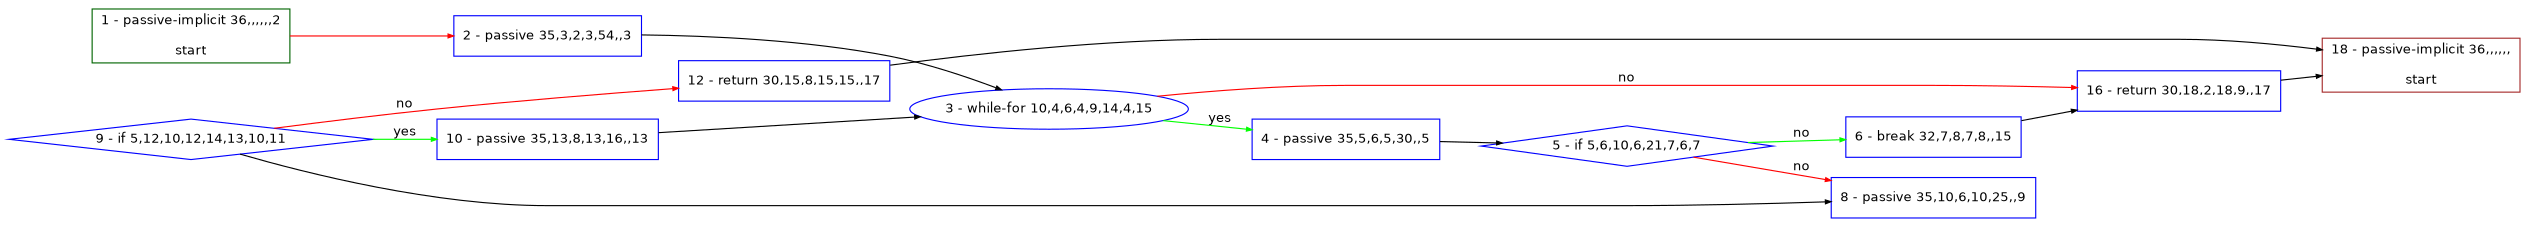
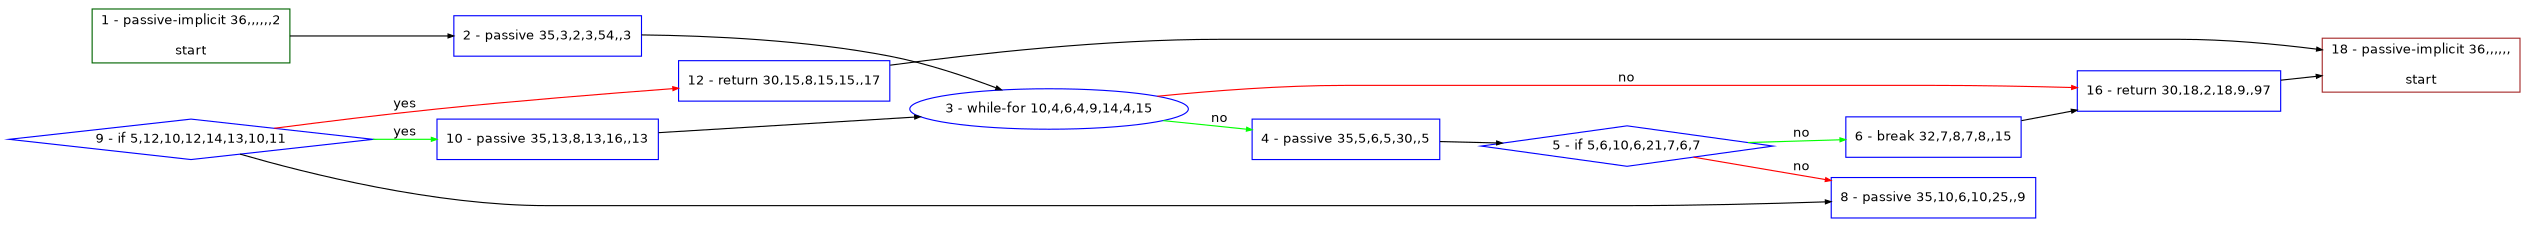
edge "1 - passive-implicit 36,,,,,,2 start" -> "2 - passive 35,3,2,3,54,,3": color #ff0000 -> #000000
node "16 - return 30,18,2,18,9,,17": label "16 - return 30,18,2,18,9,,17" -> "16 - return 30,18,2,18,9,,97"
edge "9 - if 5,12,10,12,14,13,10,11" -> "12 - return 30,15,8,15,15,,17": label "no" -> "yes"
edge "3 - while-for 10,4,6,4,9,14,4,15" -> "4 - passive 35,5,6,5,30,,5": label "yes" -> "no"
